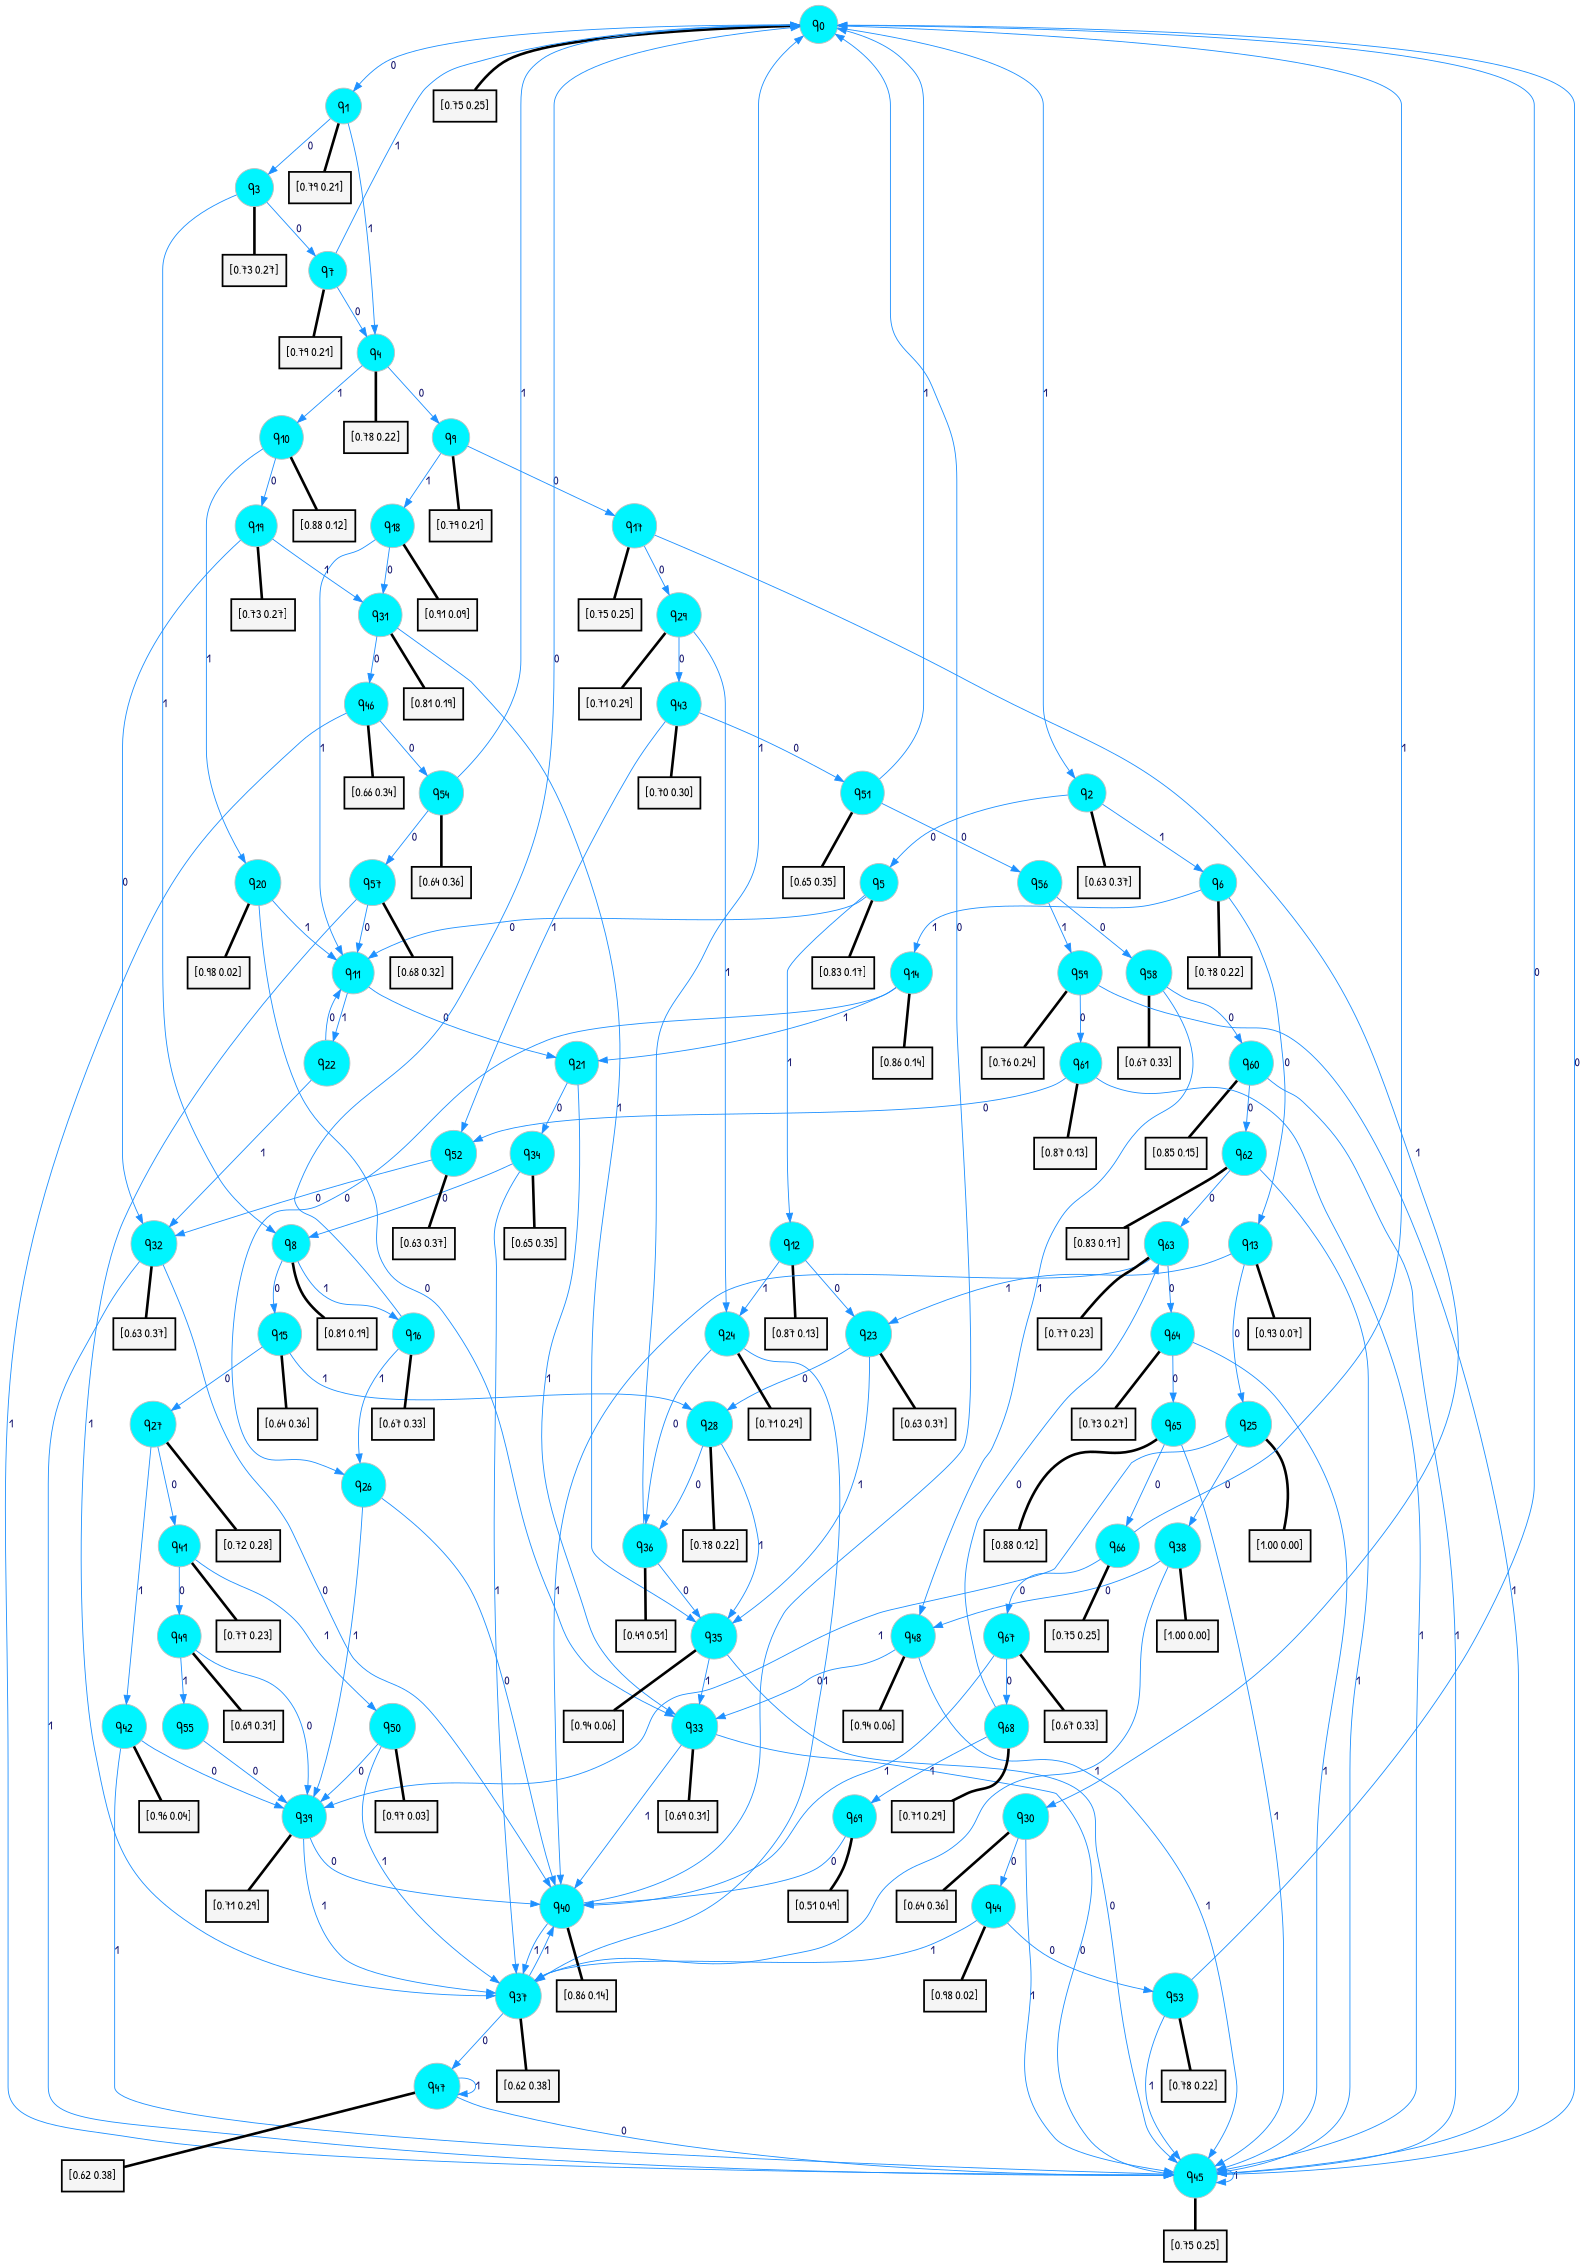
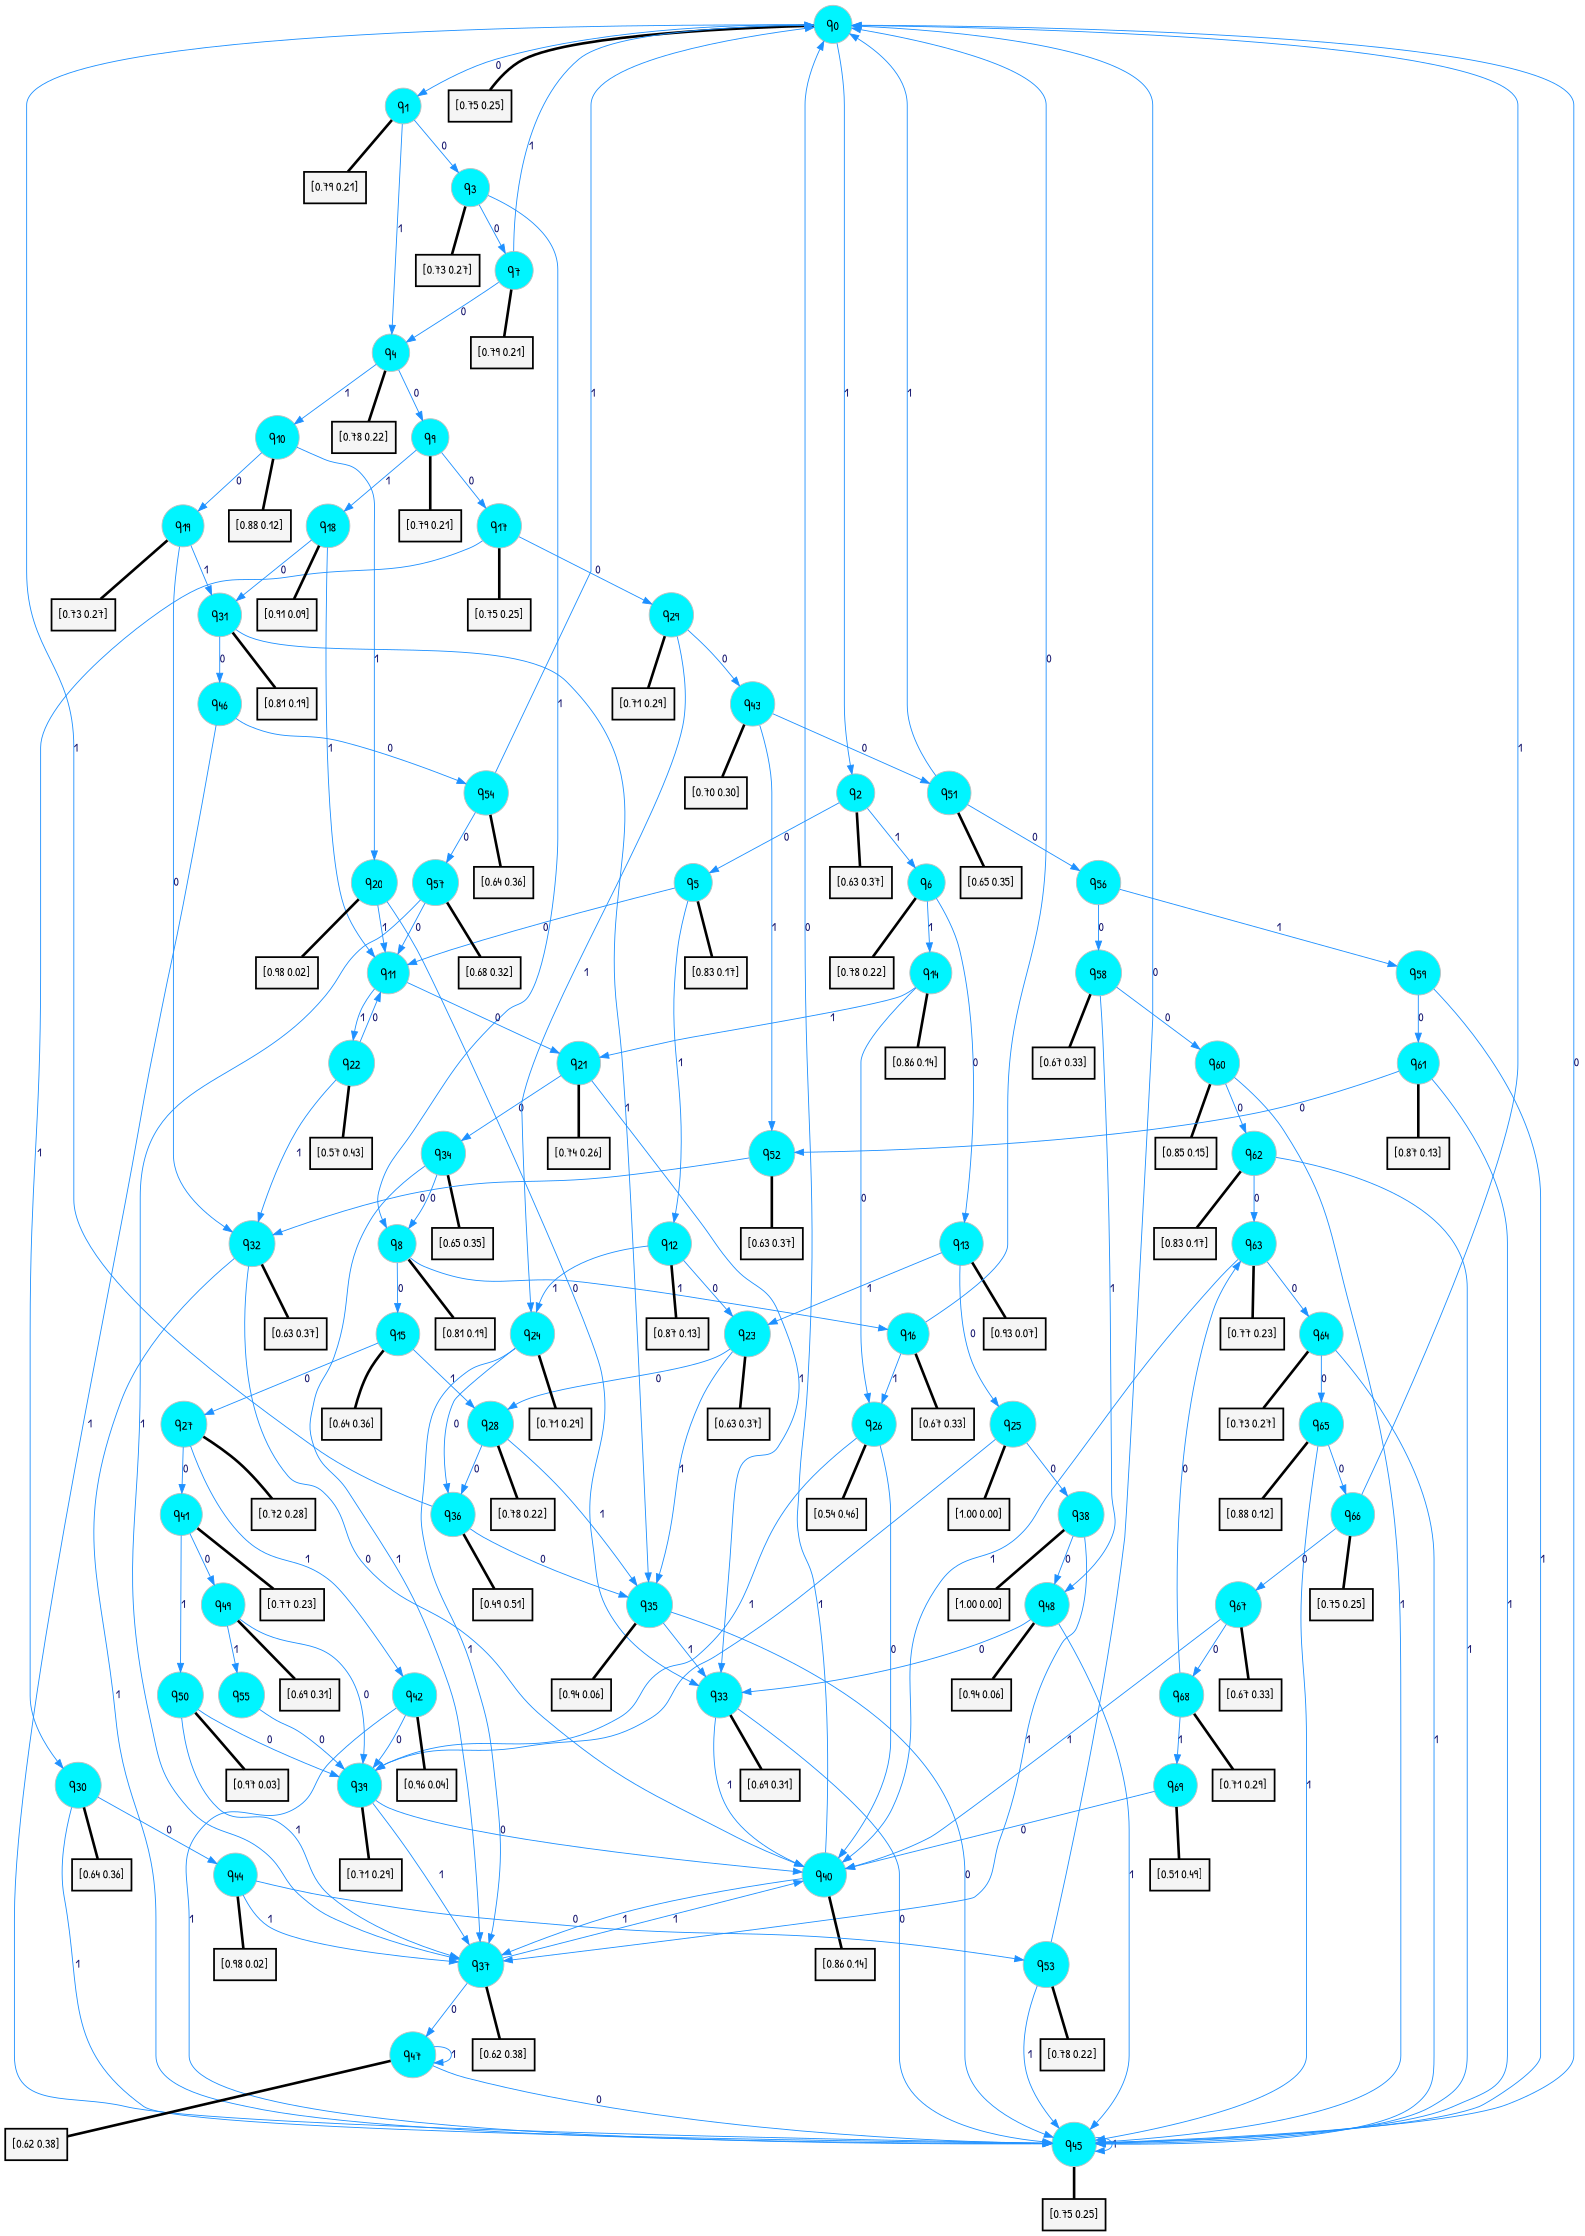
node "[0.66 0.34]": removed
node "[0.76 0.24]": removed
node "[0.57 0.43]": added
node "[0.74 0.26]": added
node "[0.54 0.46]": added
